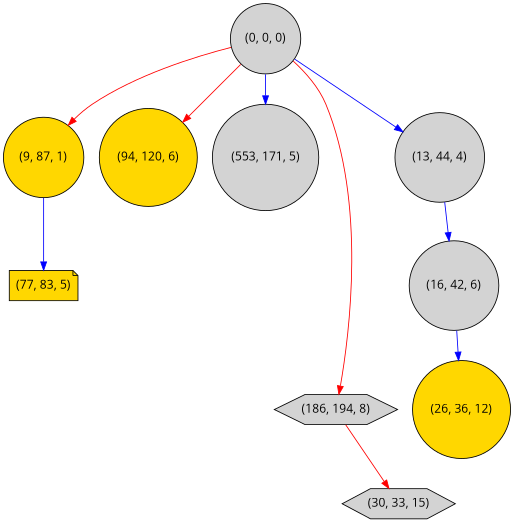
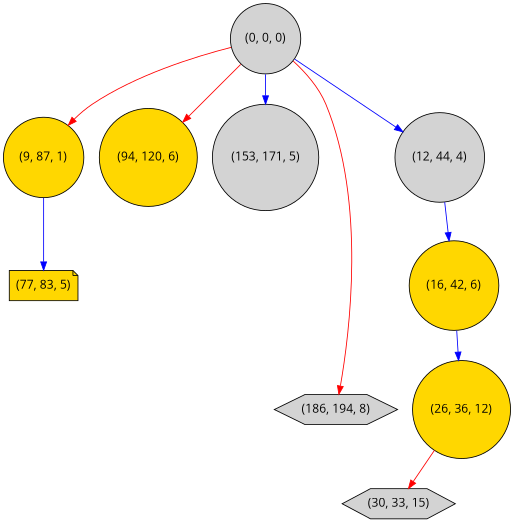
node "(553, 171, 5)": label "(553, 171, 5)" -> "(153, 171, 5)"
node "(13, 44, 4)": label "(13, 44, 4)" -> "(12, 44, 4)"
node "(16, 42, 6)": fillcolor lightgrey -> gold
edge "(186, 194, 8)" -> "(30, 33, 15)": now "(26, 36, 12)" -> "(30, 33, 15)"
